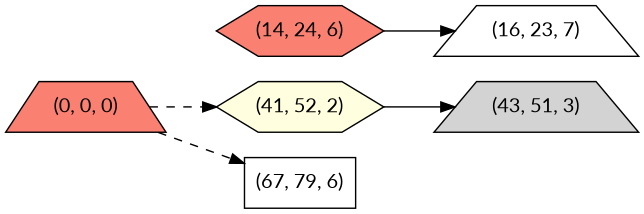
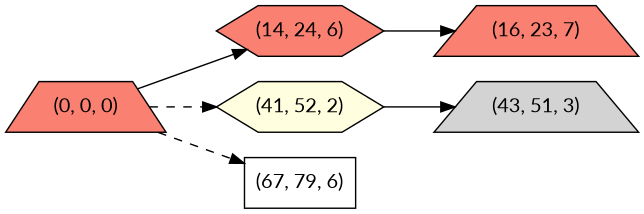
node "(16, 23, 7)": fillcolor white -> salmon
edge "(0, 0, 0)" -> "(14, 24, 6)": added
